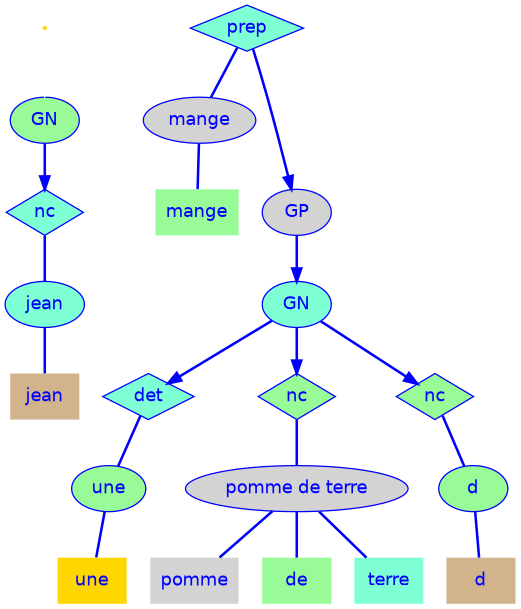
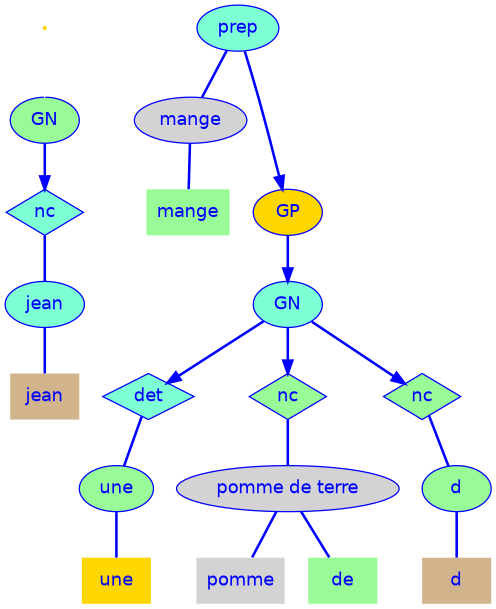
node "prep": shape diamond -> ellipse
node "GP": fillcolor lightgrey -> gold
node "terre": removed
